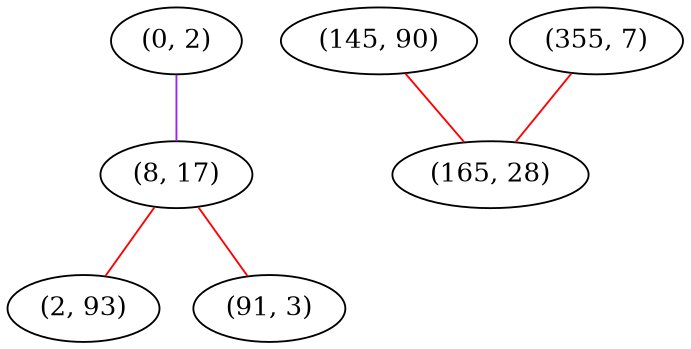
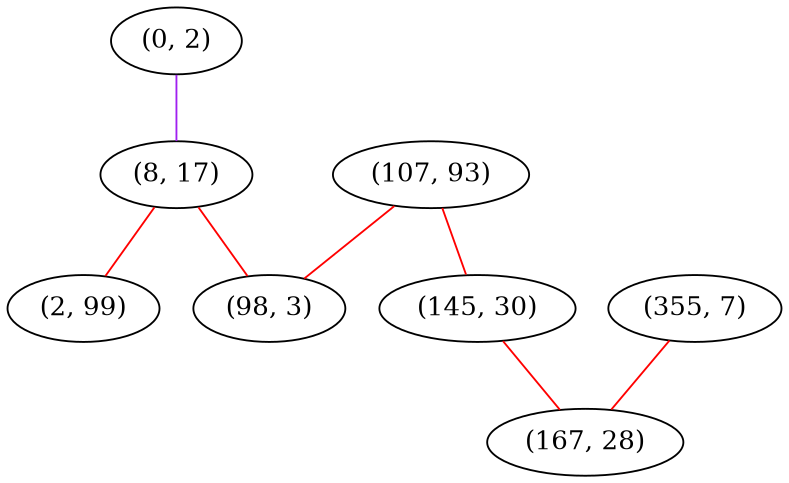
node "(145, 90)": label "(145, 90)" -> "(145, 30)"
node "(107, 93)": added
node "(165, 28)": label "(165, 28)" -> "(167, 28)"
node "(2, 93)": label "(2, 93)" -> "(2, 99)"
node "(91, 3)": label "(91, 3)" -> "(98, 3)"
